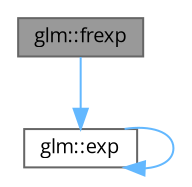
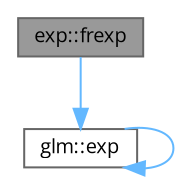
node "glm::frexp": label "glm::frexp" -> "exp::frexp"
